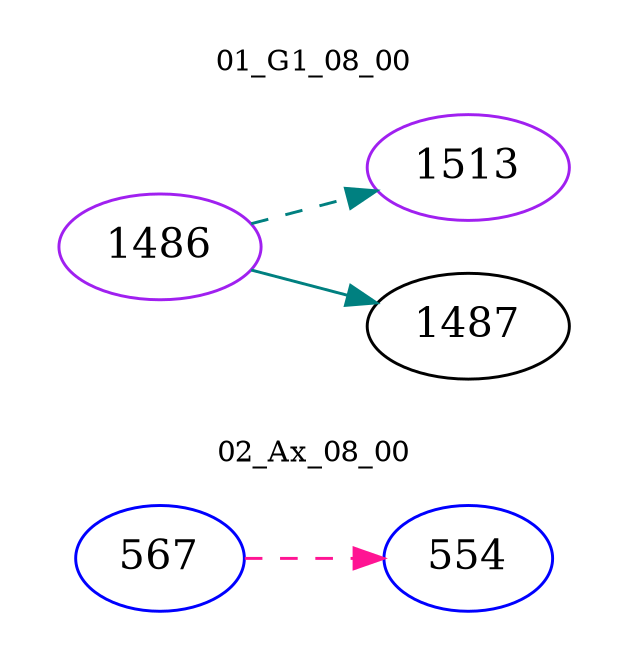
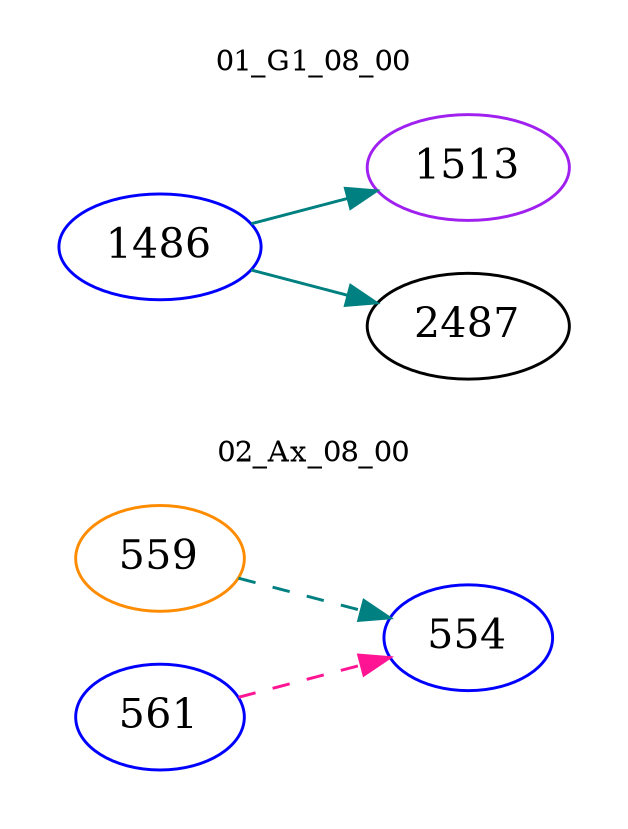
edge "1486" -> "1513": style dashed -> solid
node "1486": color purple -> blue
node "1487": label "1487" -> "2487"
node "559": added
node "567": label "567" -> "561"
